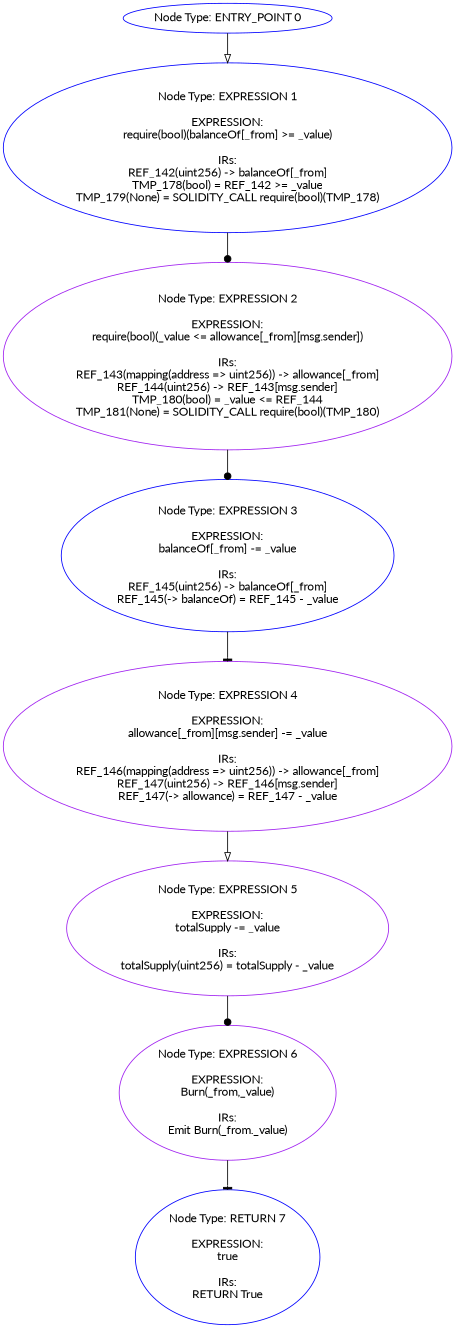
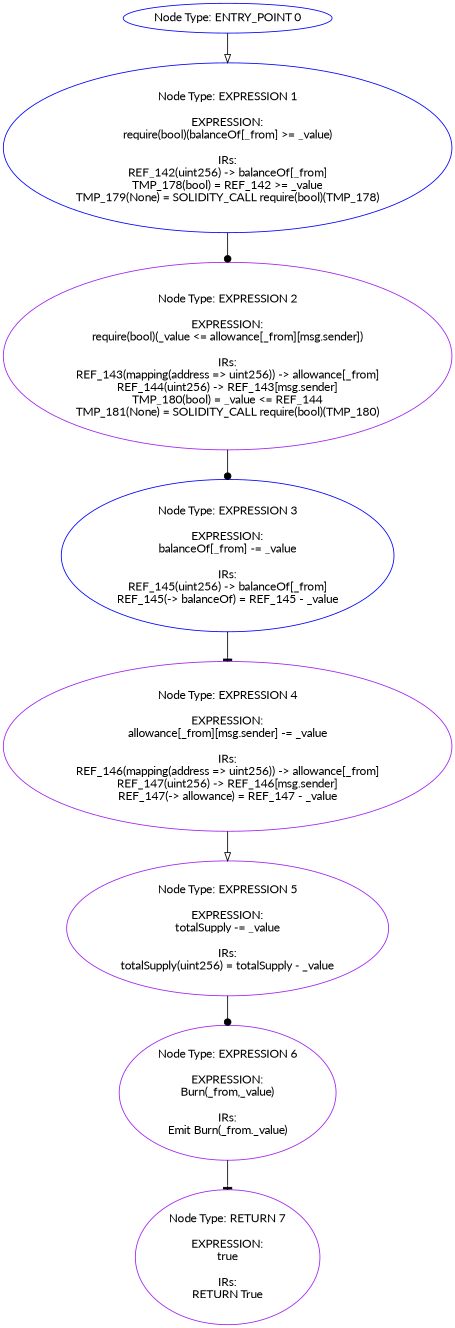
node "Node Type: RETURN 7 EXPRESSION: true IRs: RETURN True": color blue -> purple
